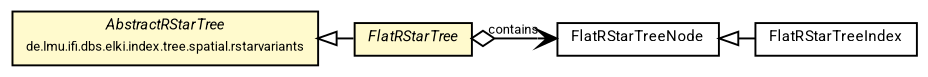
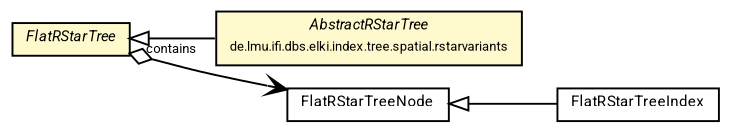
edge "FlatRStarTree" -> "AbstractRStarTree": reversed
